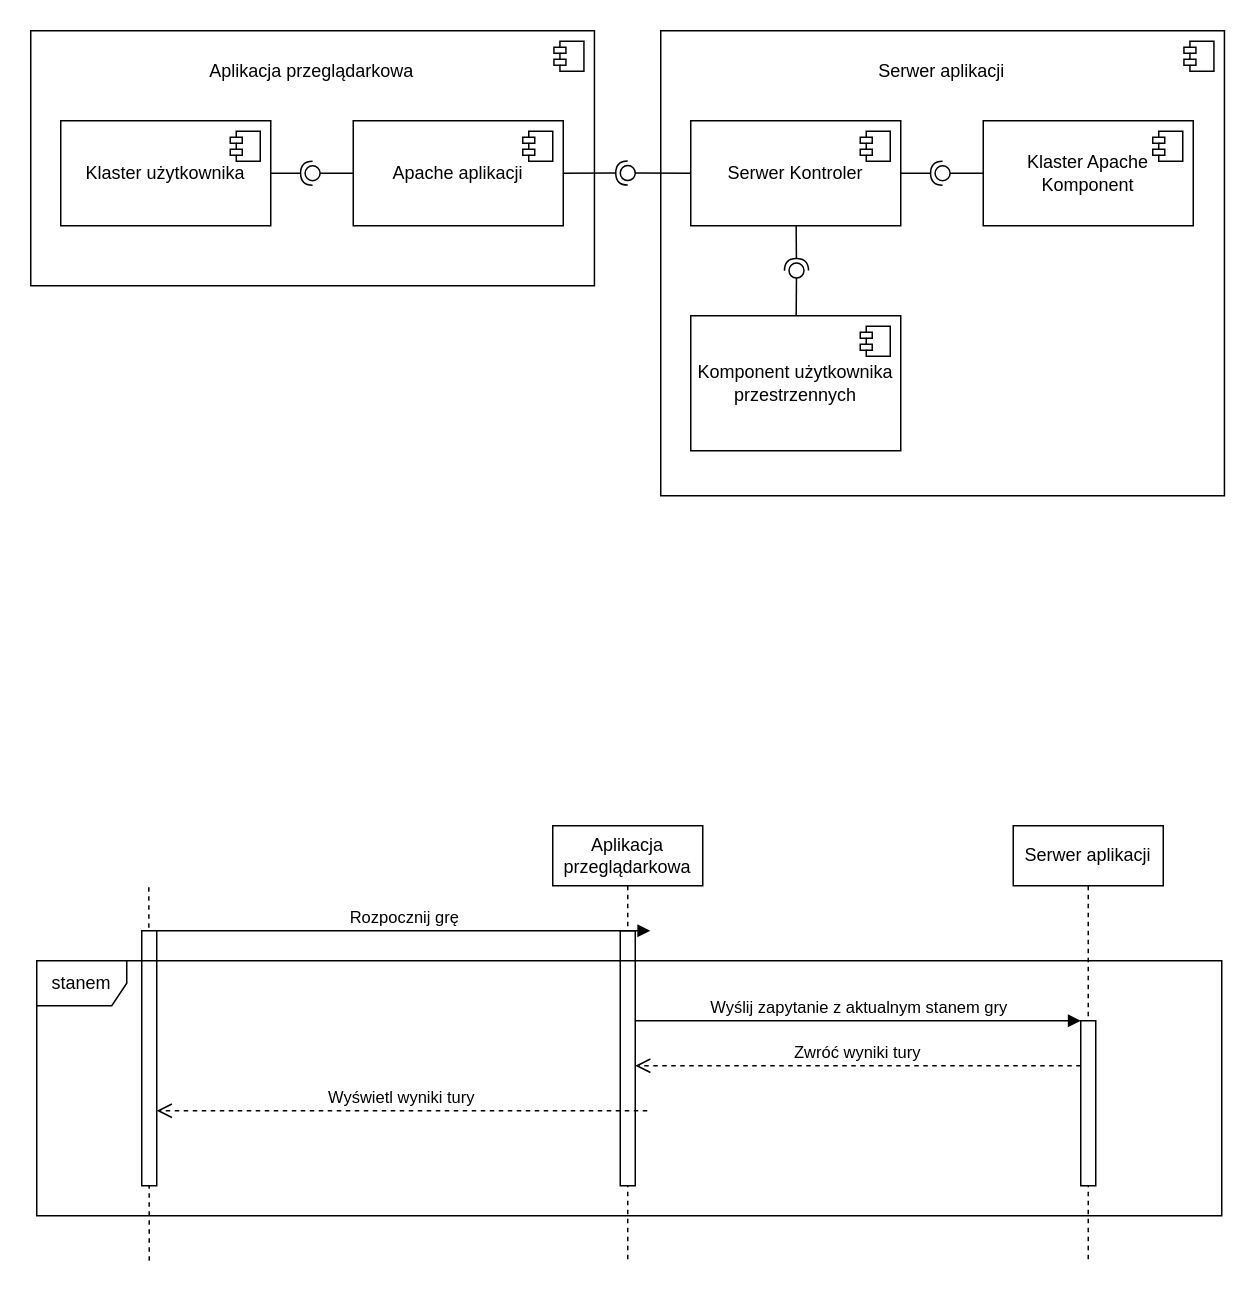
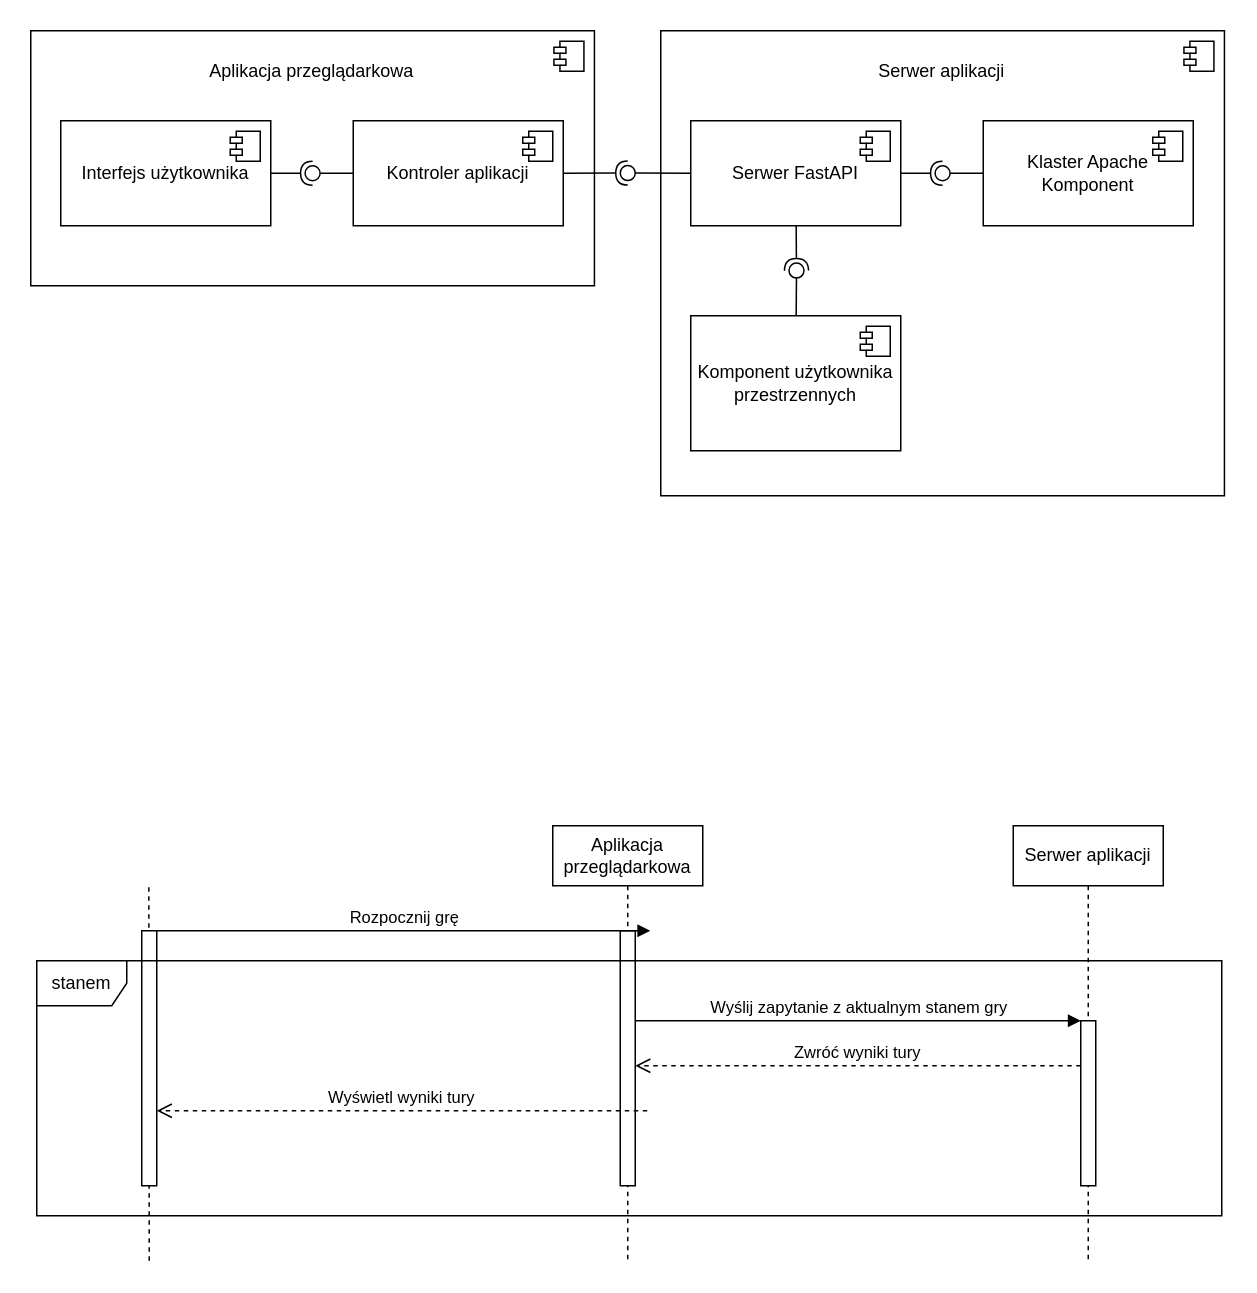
node "Klaster użytkownika": label "Klaster użytkownika" -> "Interfejs użytkownika"
node "Apache aplikacji": label "Apache aplikacji" -> "Kontroler aplikacji"
node "Serwer Kontroler": label "Serwer Kontroler" -> "Serwer FastAPI"
